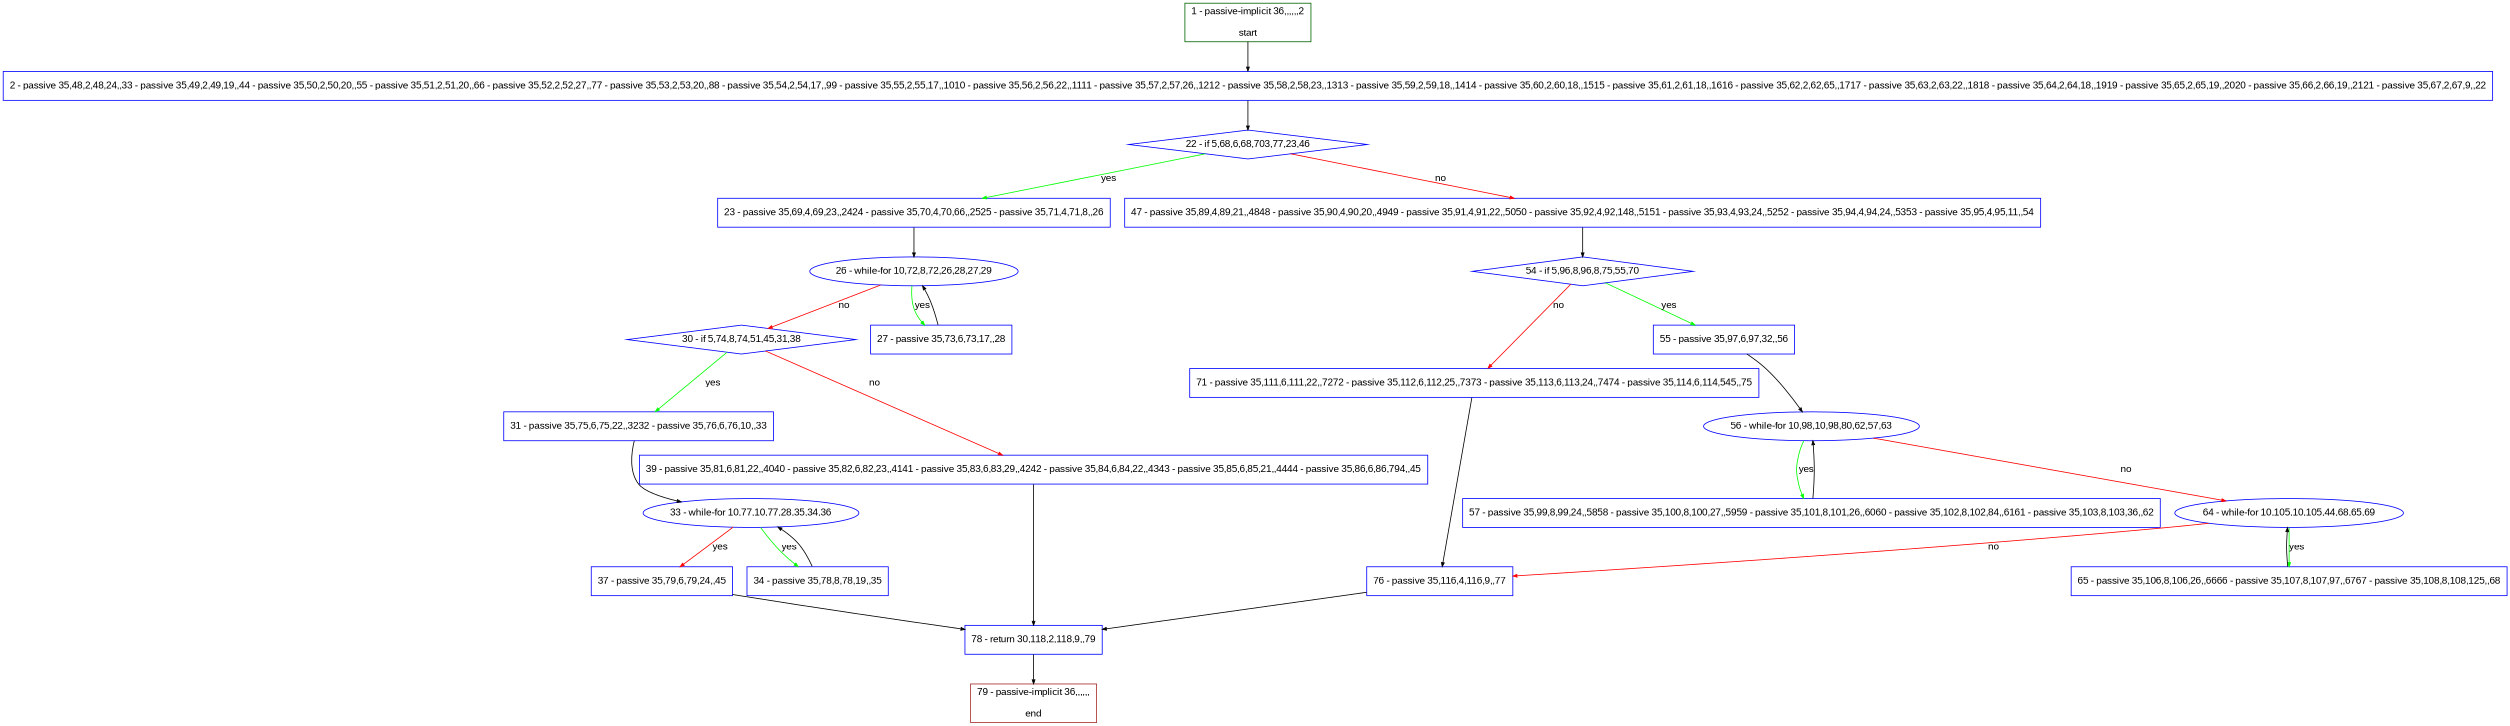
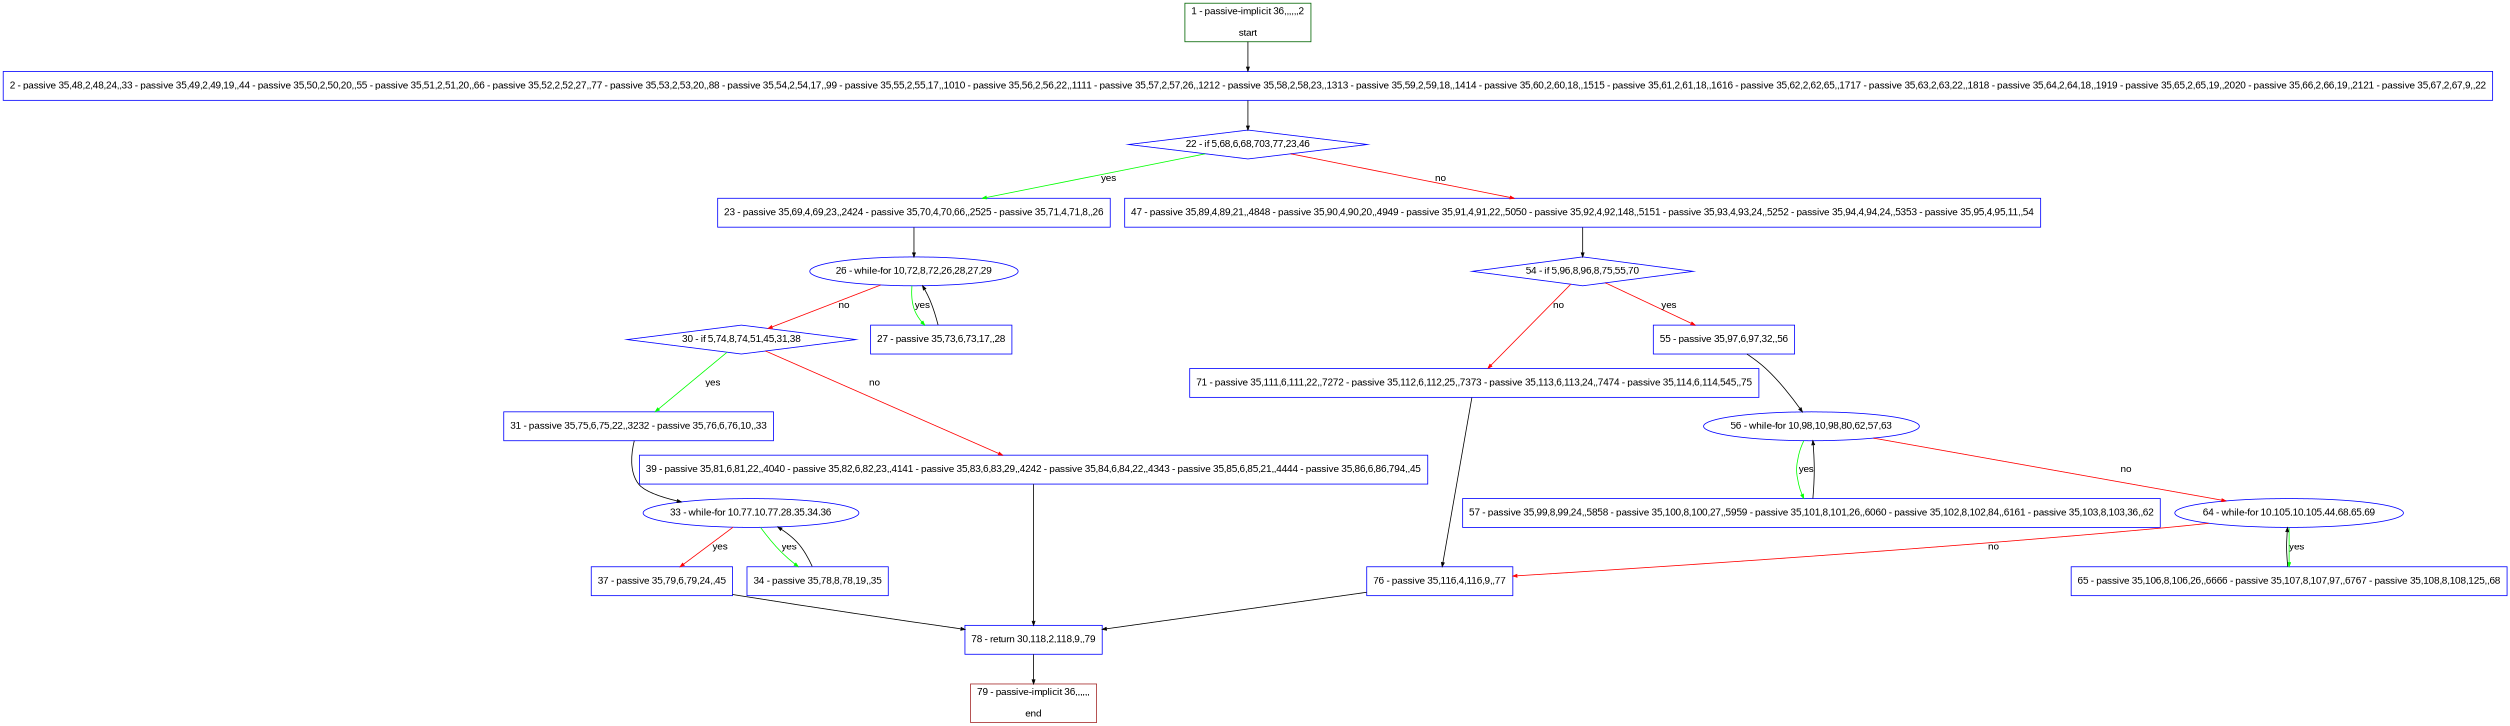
edge "54 - if 5,96,8,96,8,75,55,70" -> "55 - passive 35,97,6,97,32,,56": color #00ff00 -> #ff0000
